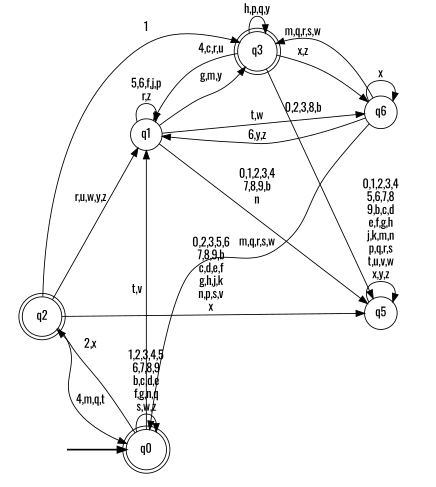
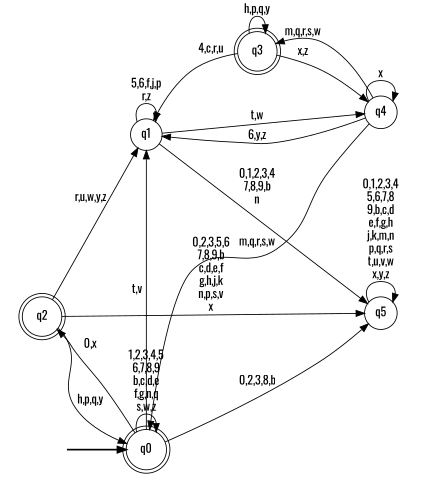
edge "q1" -> "q3": removed, label "g,m,y"
node "q6": label "q6" -> "q4"
edge "q2" -> "q3": removed, label "1"
edge "q3" -> "q5": now "q0" -> "q5"
edge "q0" -> "q2": label "2,x" -> "0,x"
edge "q2" -> "q0": label "4,m,q,t" -> "h,p,q,y"
